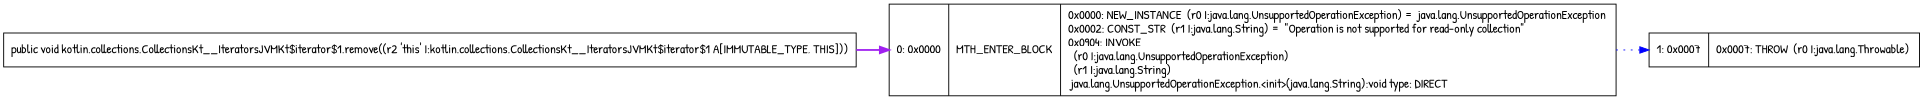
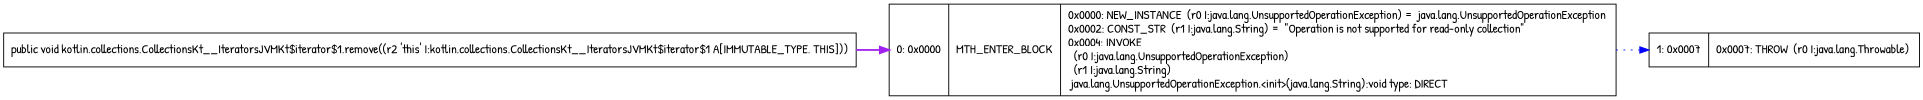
node "0: 0x0000": text "0x0904: INVOKE" -> "0x0004: INVOKE"
